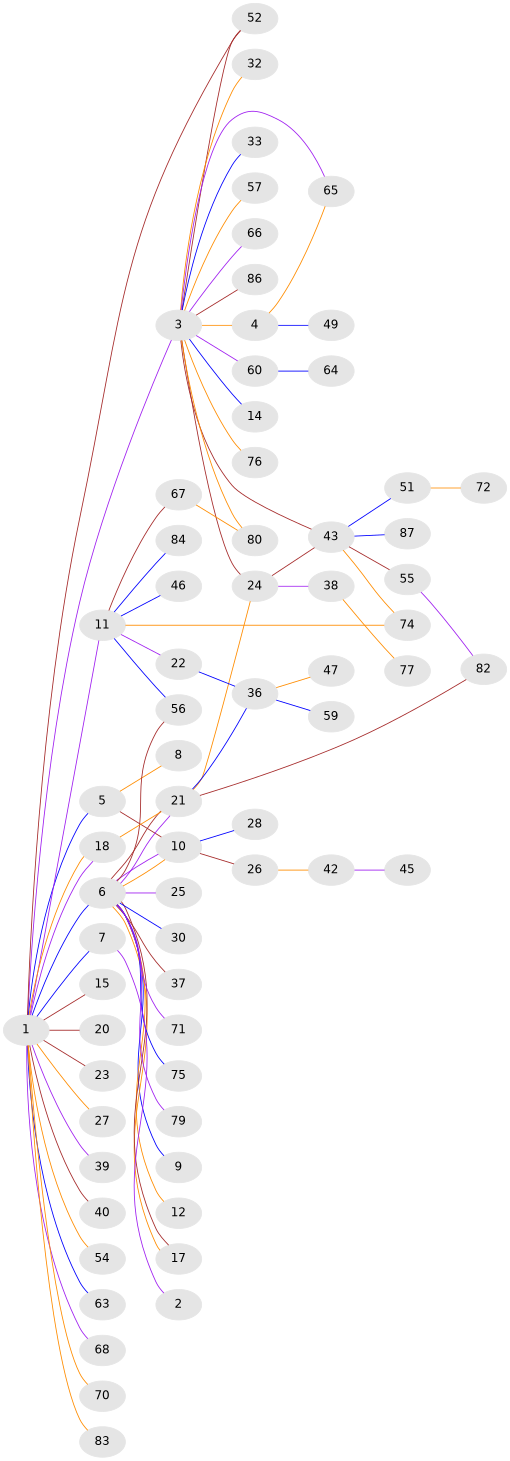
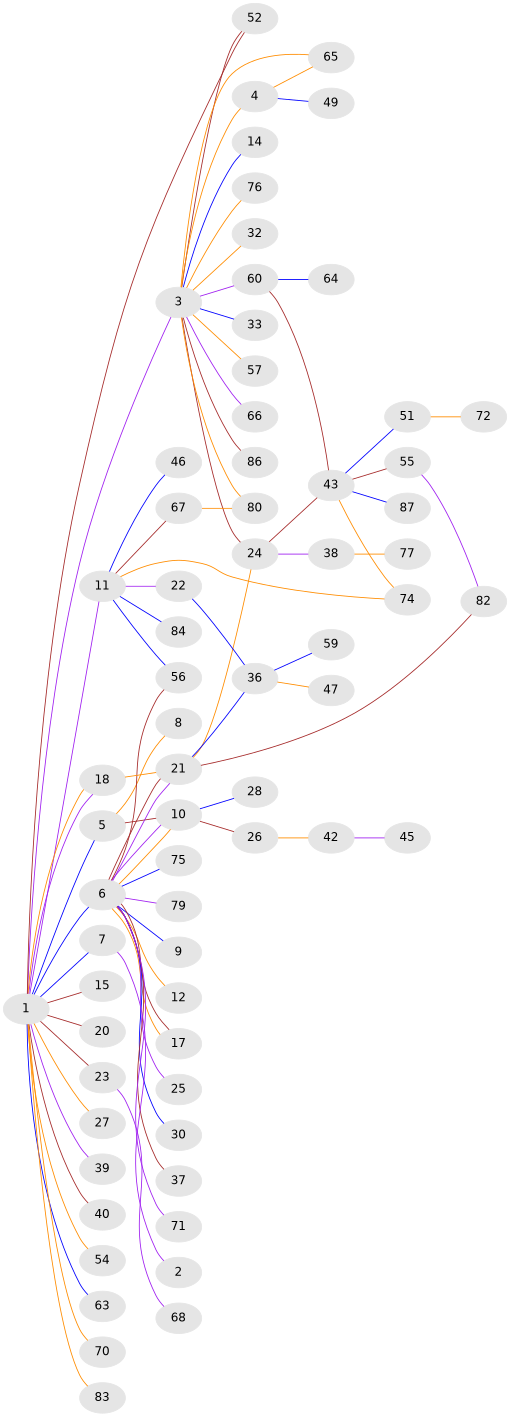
edge "65" -- "3": color purple -> darkorange
edge "3" -- "43": now "60" -- "43"
edge "1" -- "68": now "23" -- "68"
